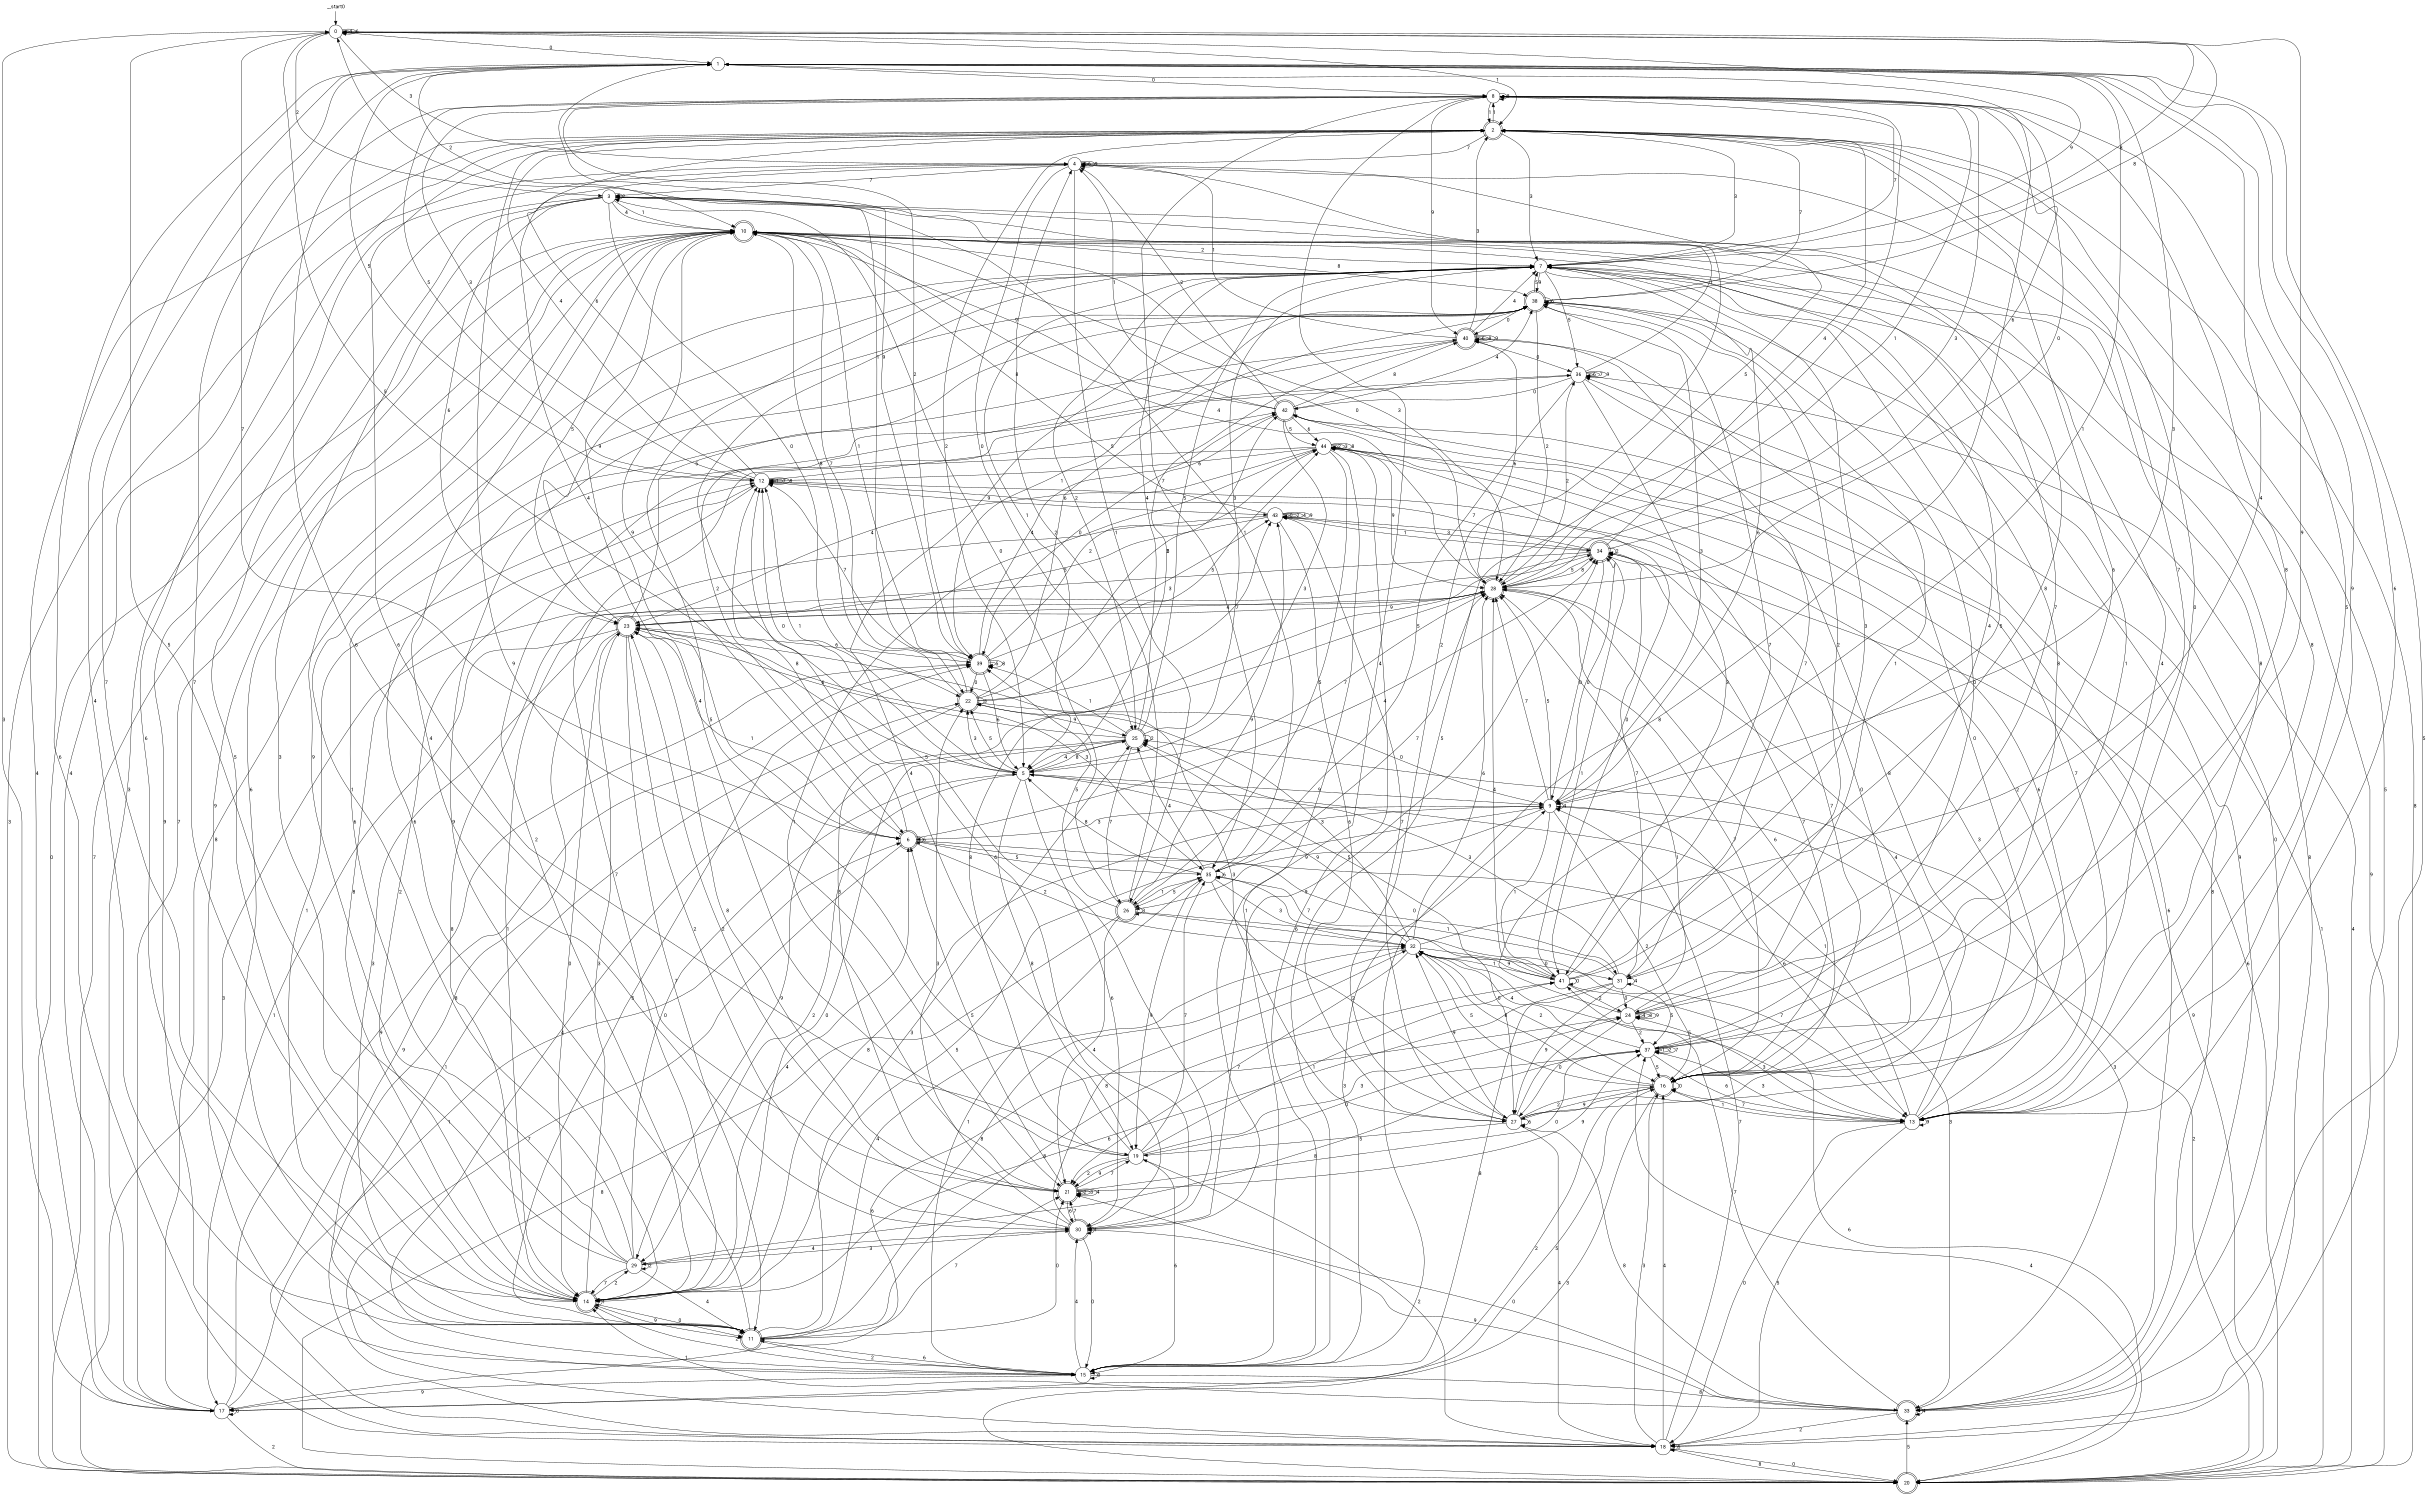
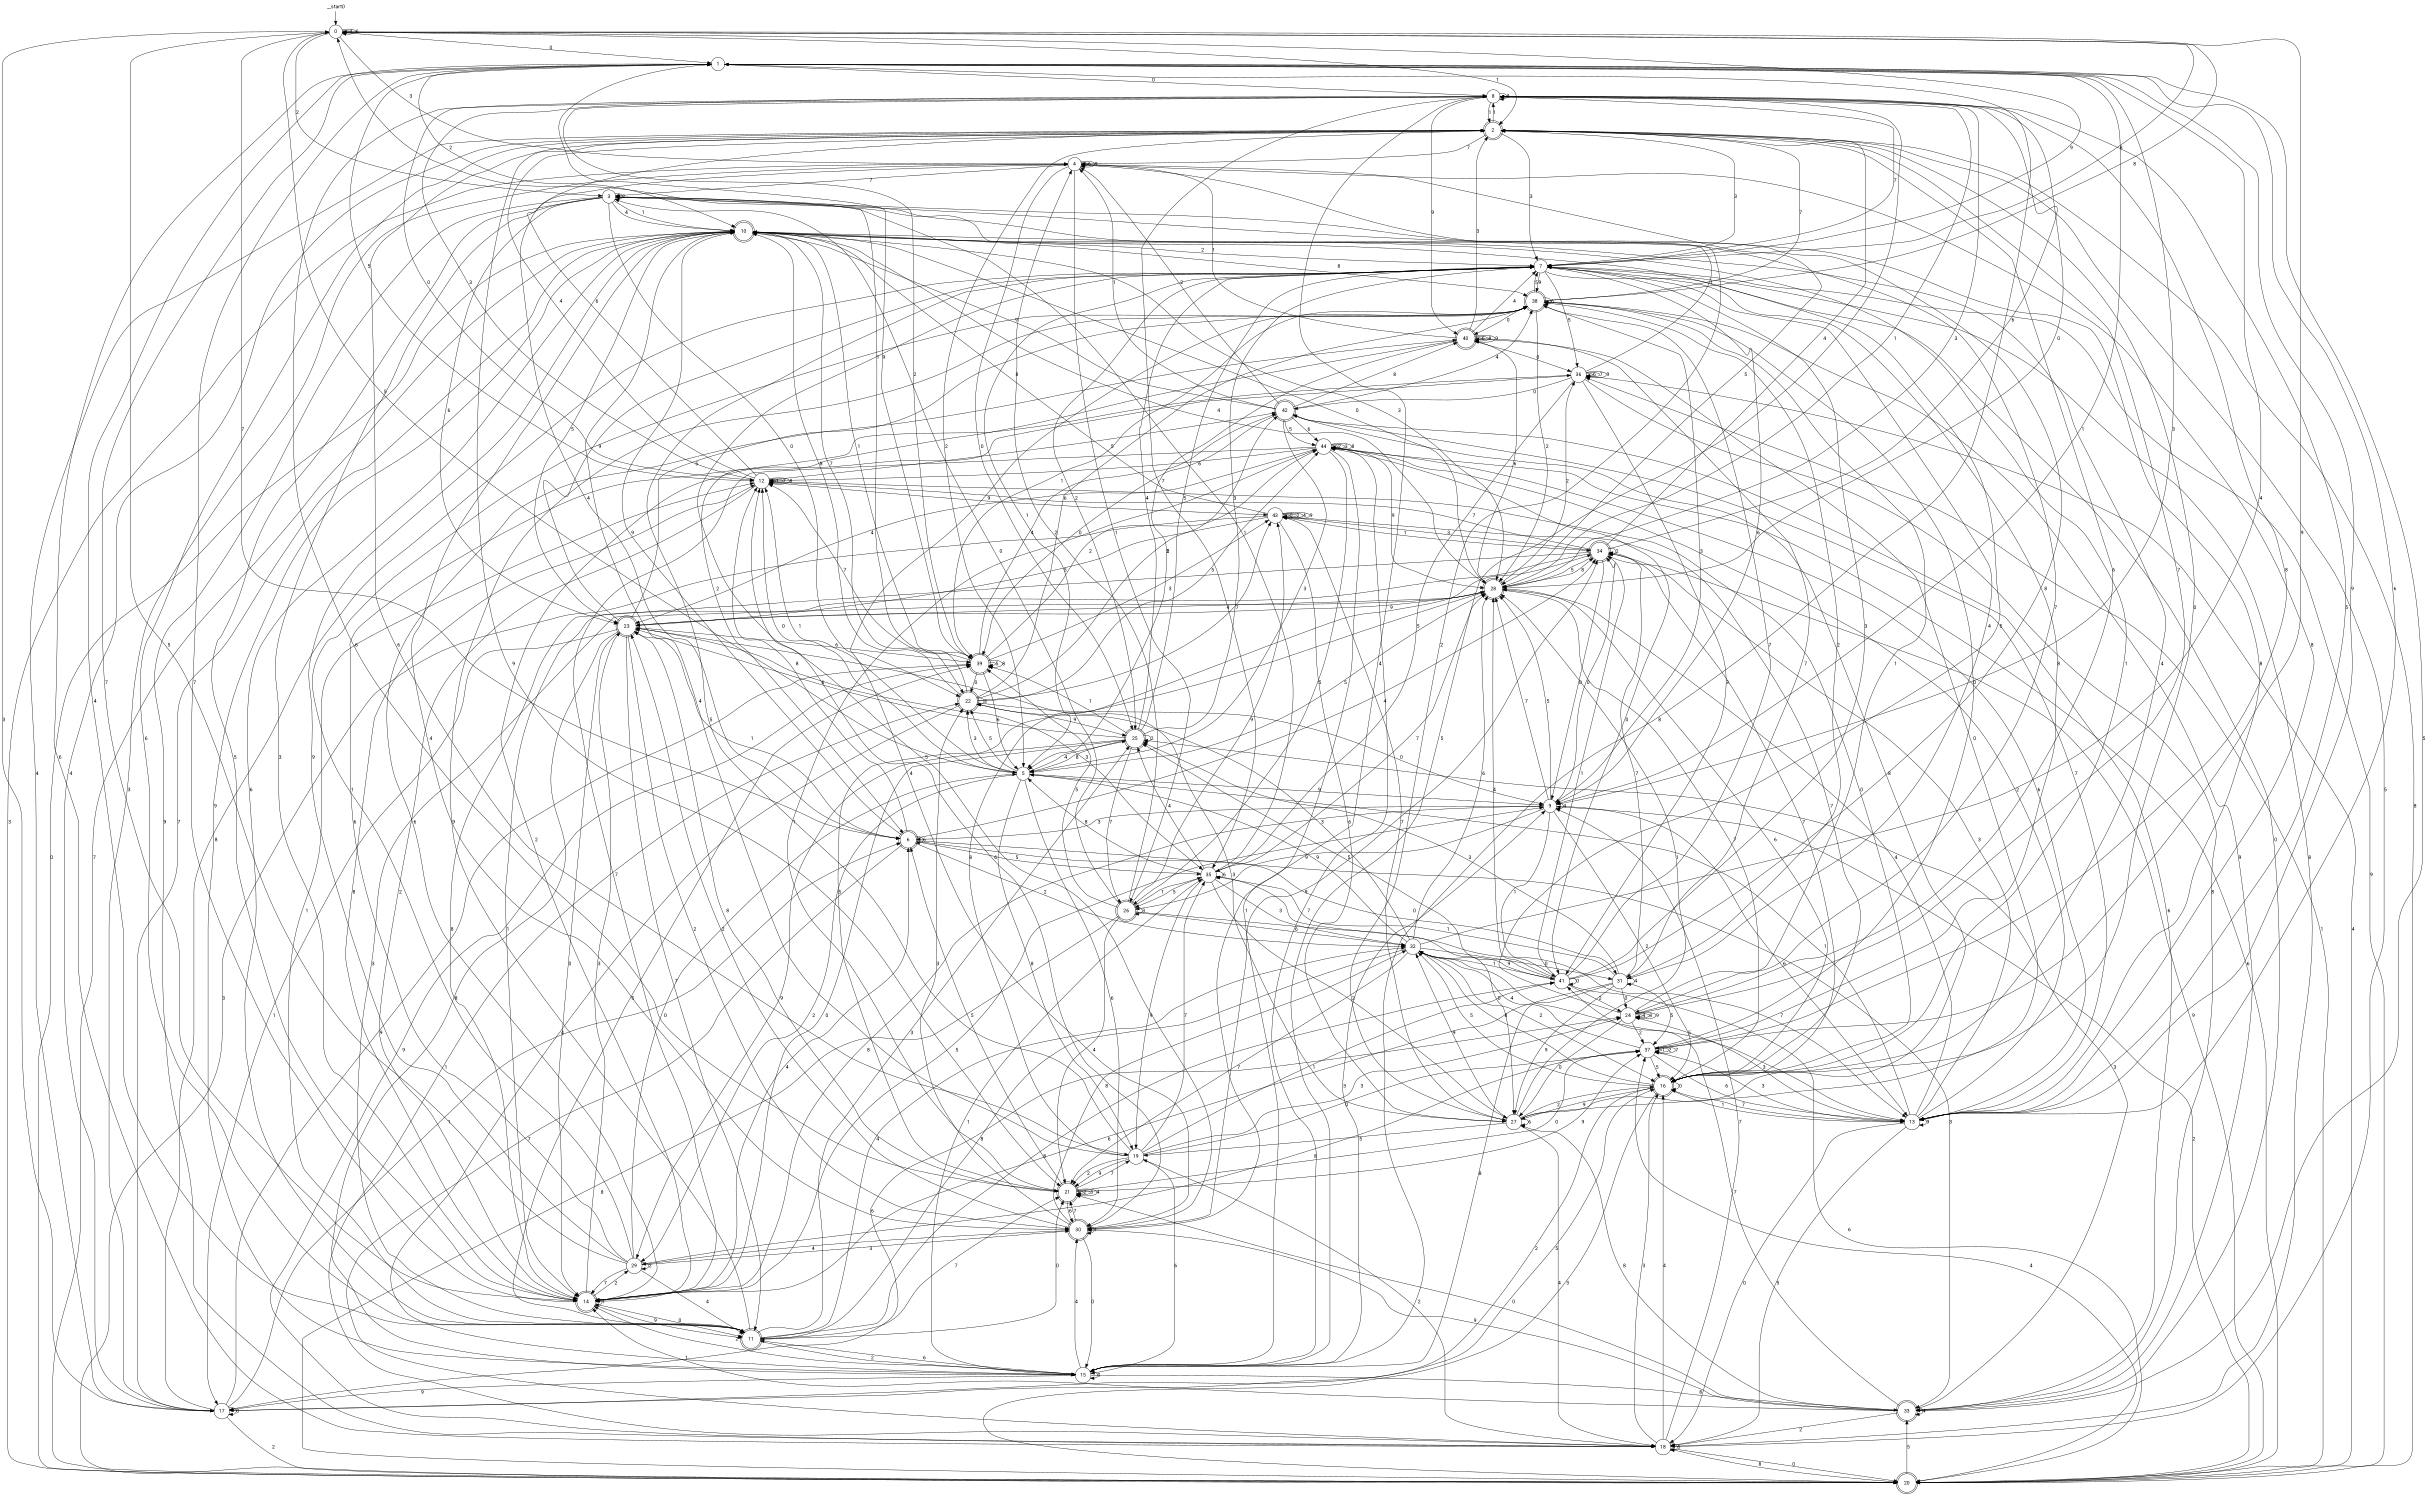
edge "8" -> "12": label "5" -> "0"
edge "5" -> "28": label "7" -> "5"
